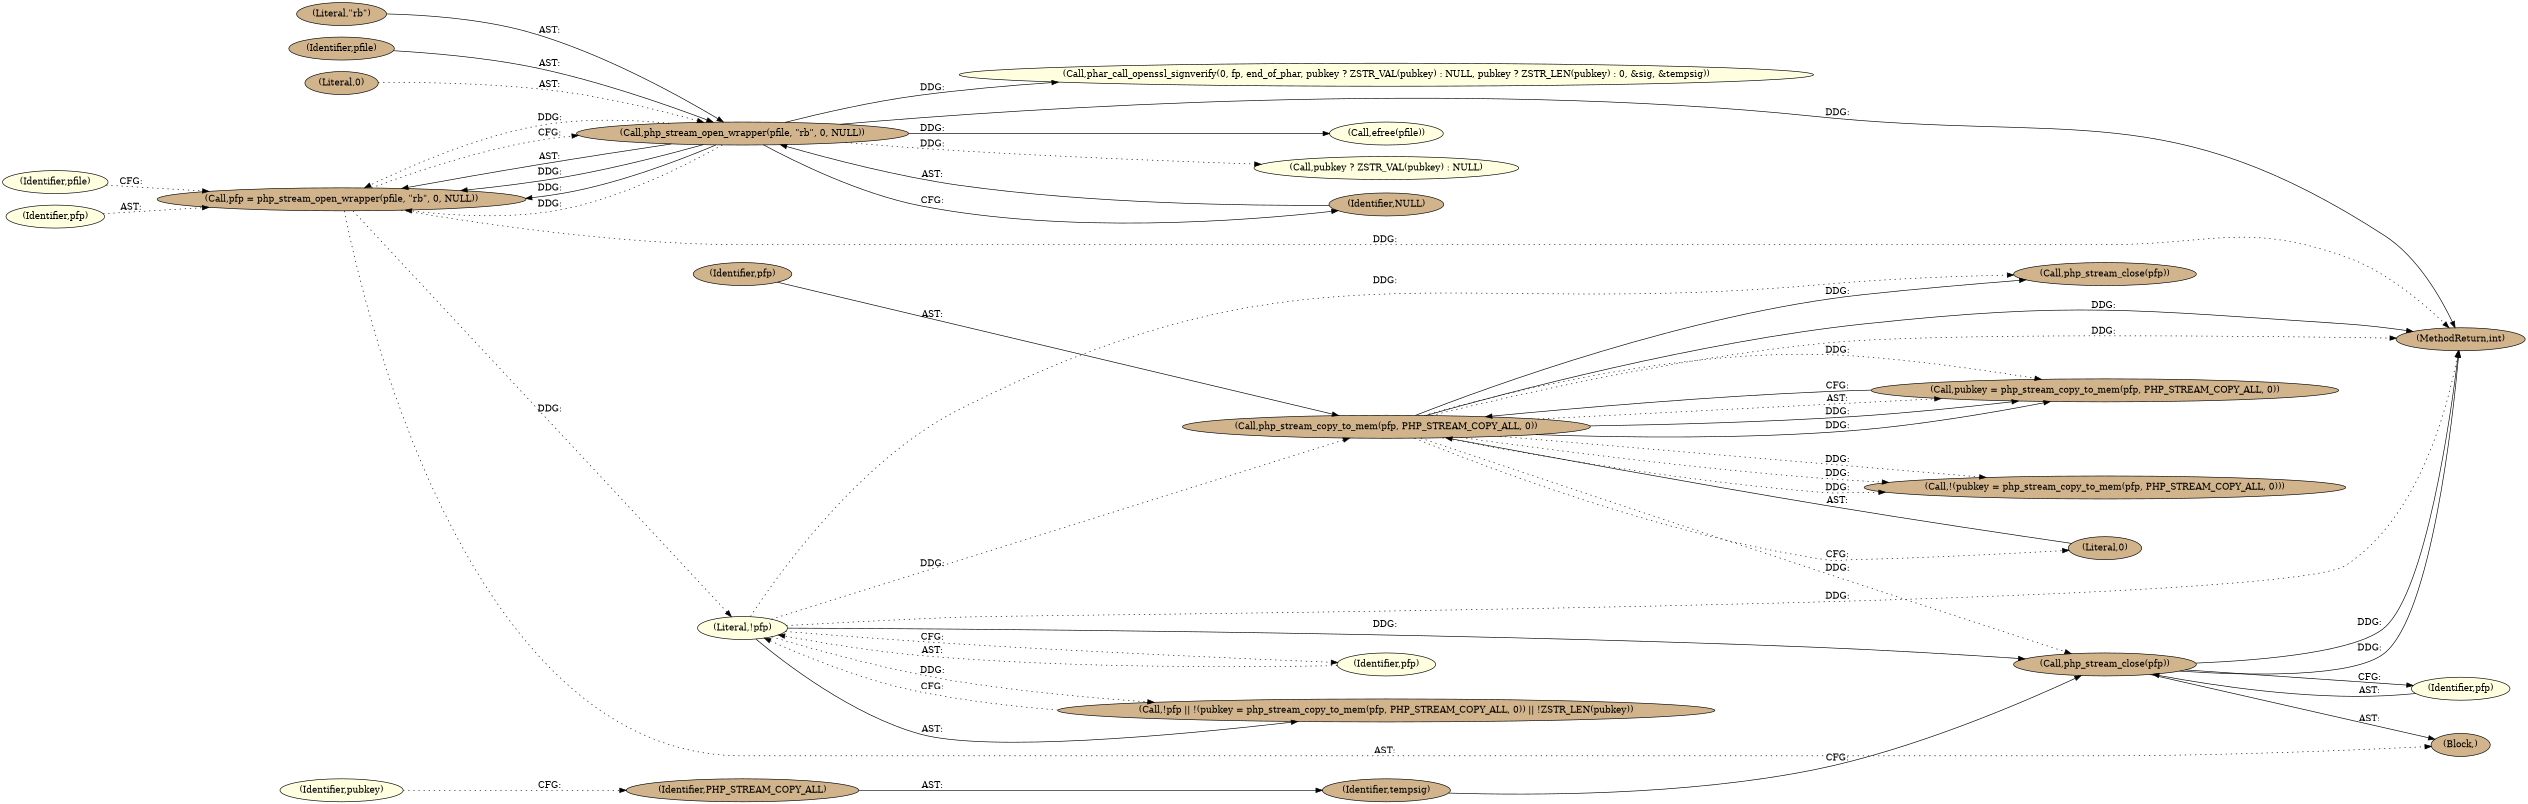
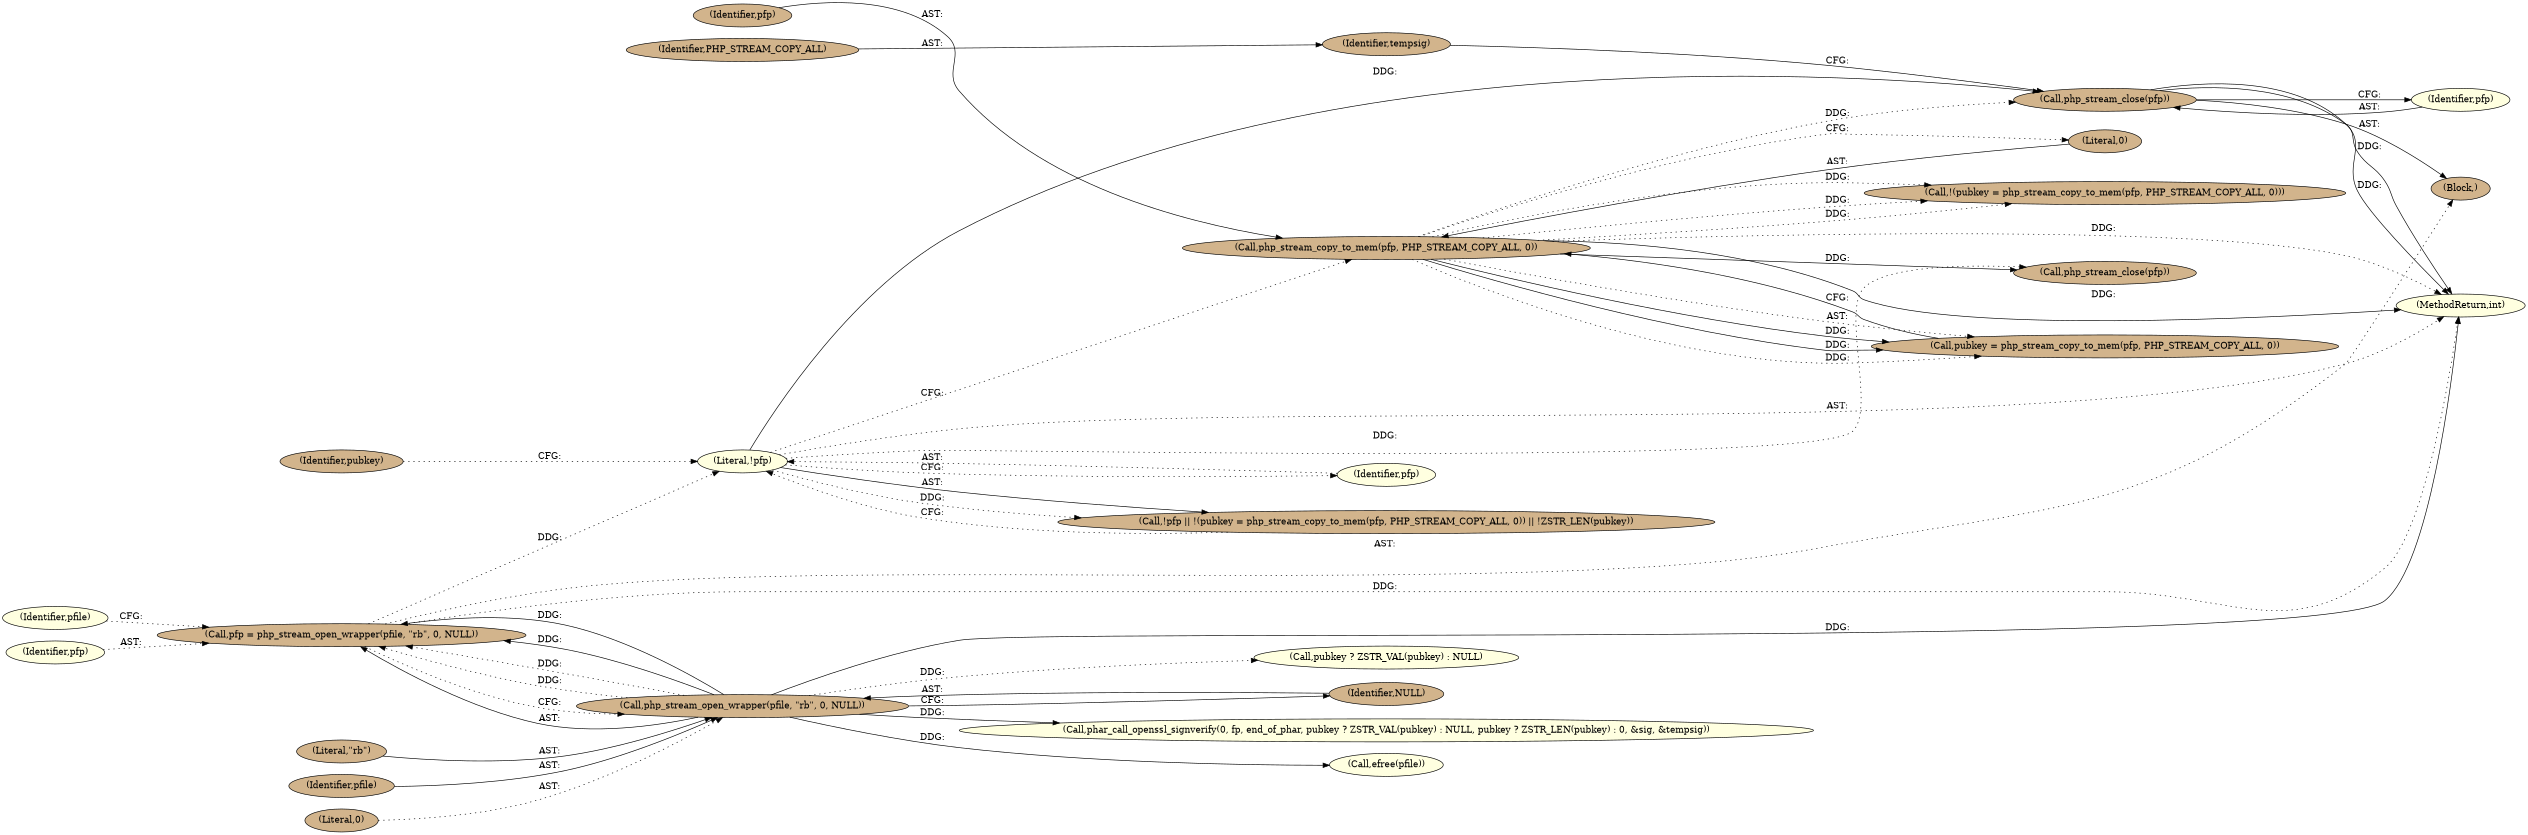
node "(MethodReturn,int)": fillcolor tan -> lightyellow
edge "(Literal,!pfp)" -> "(Call,php_stream_copy_to_mem(pfp, PHP_STREAM_COPY_ALL, 0))": label "DDG: " -> "CFG: "
edge "(Literal,!pfp)" -> "(MethodReturn,int)": label "DDG: " -> "AST: "
node "(Identifier,pubkey)": fillcolor lightyellow -> tan
edge "(Identifier,pubkey)" -> "(Identifier,PHP_STREAM_COPY_ALL)": now "(Identifier,pubkey)" -> "(Literal,!pfp)"
